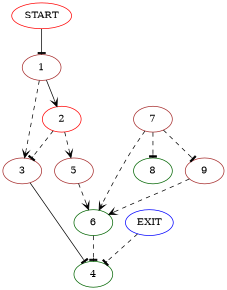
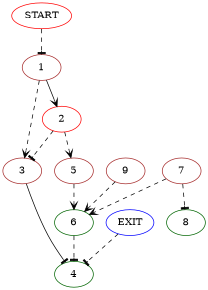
edge "START" -> "1": style solid -> dashed
edge "7" -> "9": removed
